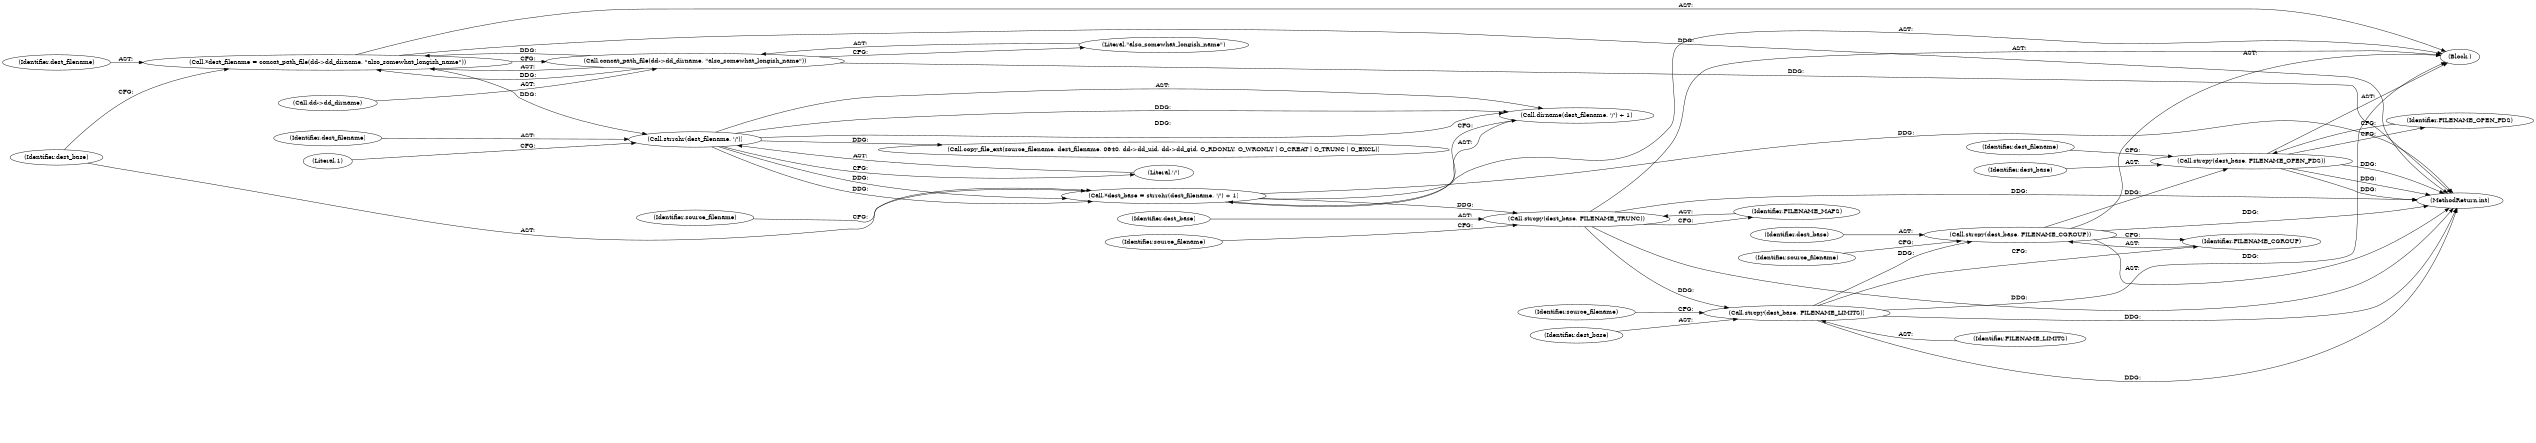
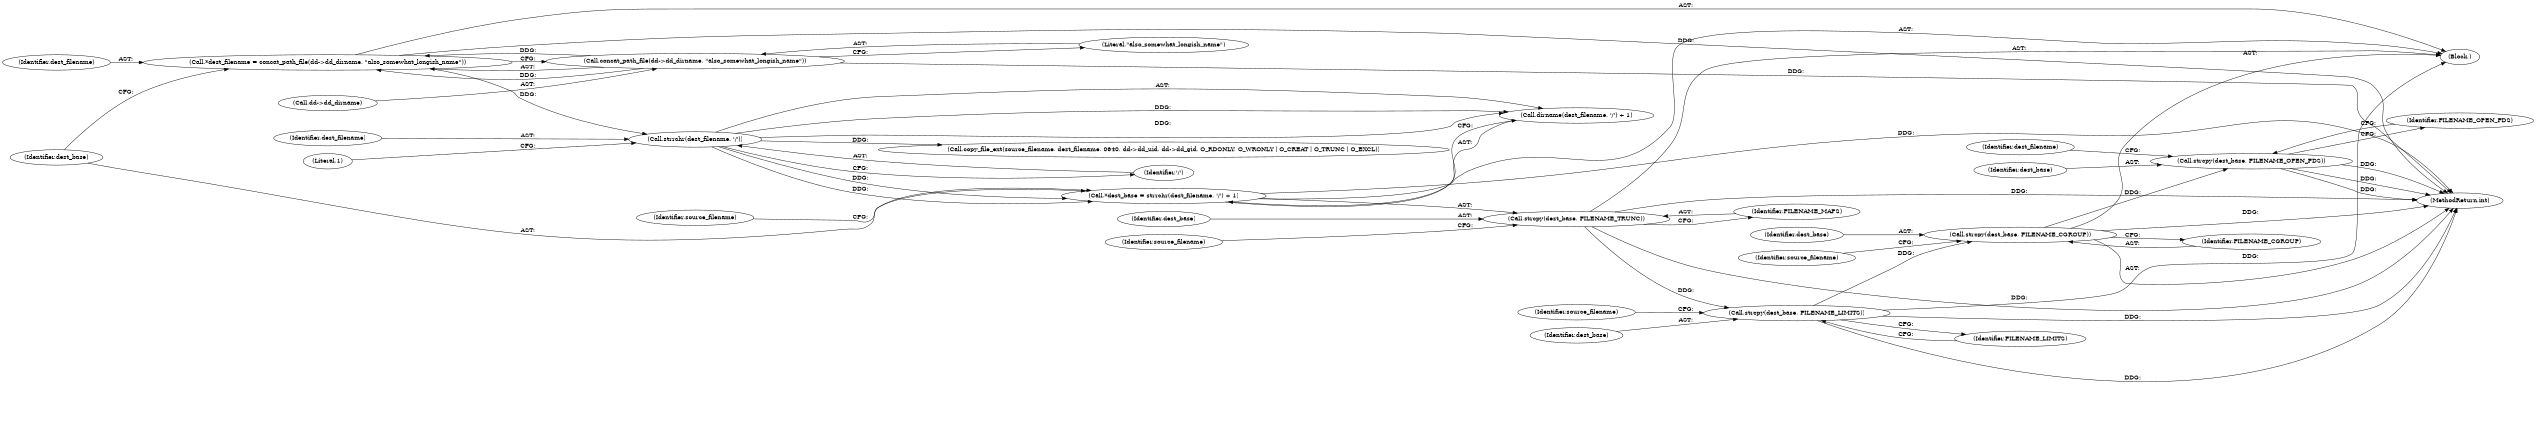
edge "(Call,strcpy(dest_base, FILENAME_OPEN_FDS))" -> "(Block,)": removed, label "AST:"
node "(Literal,'/')": label "(Literal,'/')" -> "(Identifier,'/')"
edge "(Call,*dest_base = strrchr(dest_filename, '/') + 1)" -> "(Call,strcpy(dest_base, FILENAME_TRUNC))": label "DDG: " -> "AST: "
edge "(Call,strcpy(dest_base, FILENAME_LIMITS))" -> "(Identifier,FILENAME_CGROUP)": now "(Call,strcpy(dest_base, FILENAME_LIMITS))" -> "(Identifier,FILENAME_LIMITS)"
edge "(Identifier,FILENAME_LIMITS)" -> "(Call,strcpy(dest_base, FILENAME_LIMITS))": label "AST: " -> "CFG: "
